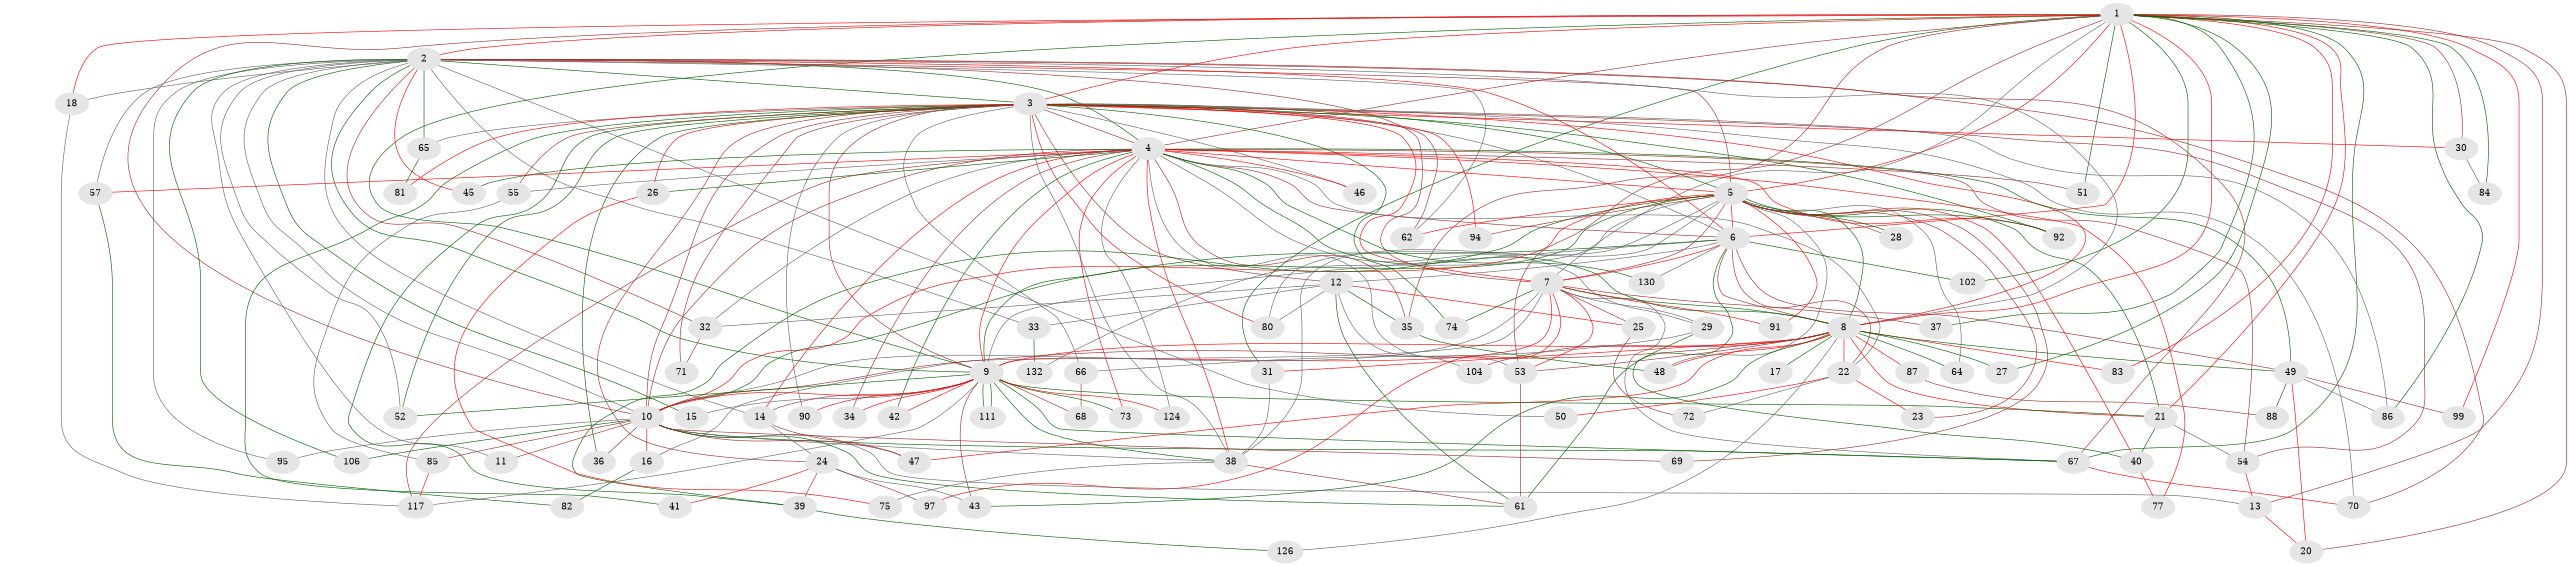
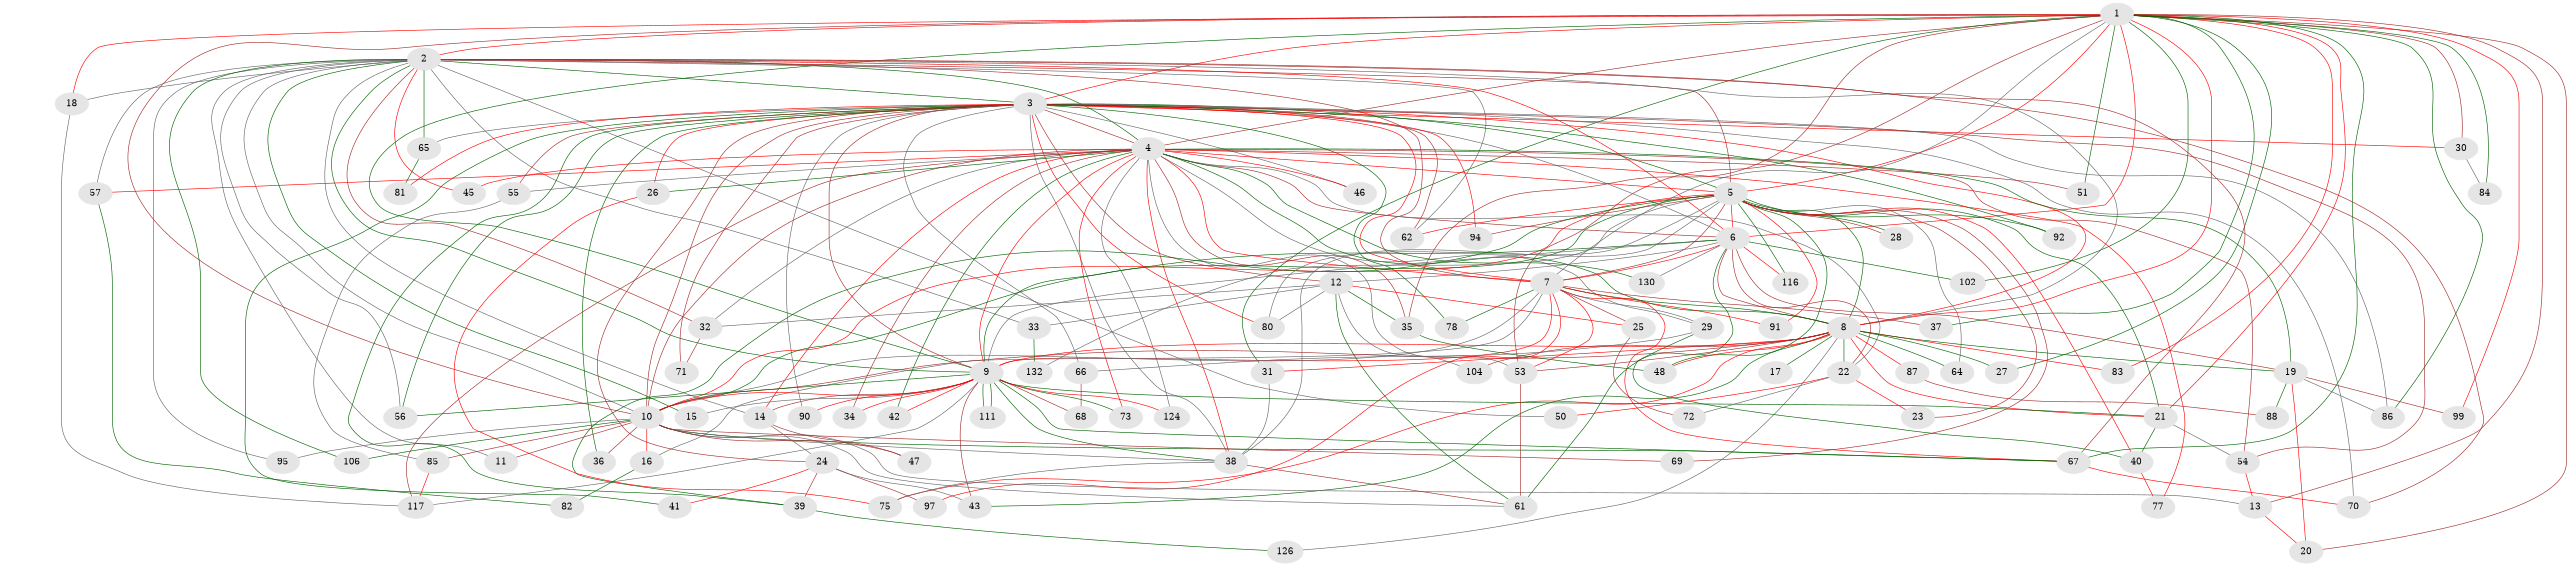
edge "4" -- "45": color darkgreen -> red
edge "4" -- "92": now "4" -- "7"
node "116": added
edge "5" -- "48": color gray40 -> darkgreen
node "74": label "74" -> "78"
edge "8" -- "22": color red -> darkgreen
node "49": label "49" -> "19"
edge "8" -- "47": now "8" -- "75"
node "52": label "52" -> "56"
edge "7" -- "67": color gray40 -> red
edge "10" -- "61": color darkgreen -> gray40
